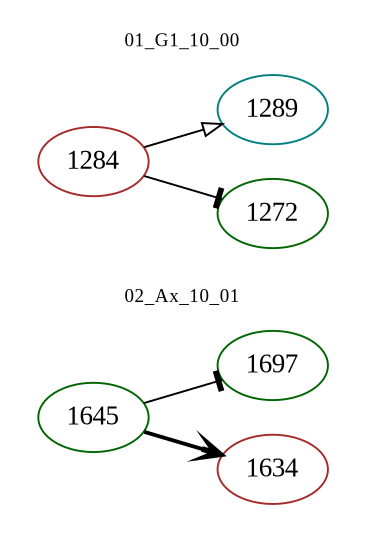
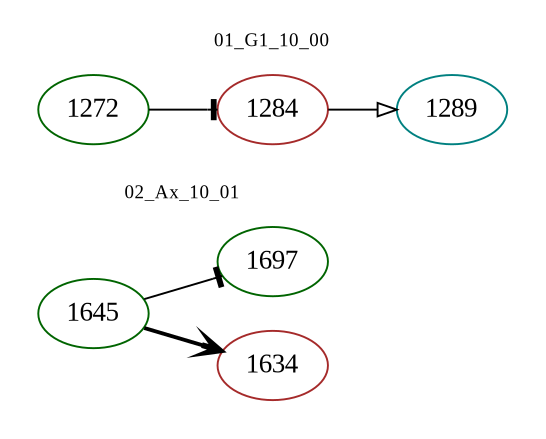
edge "1284" -> "1272": reversed
